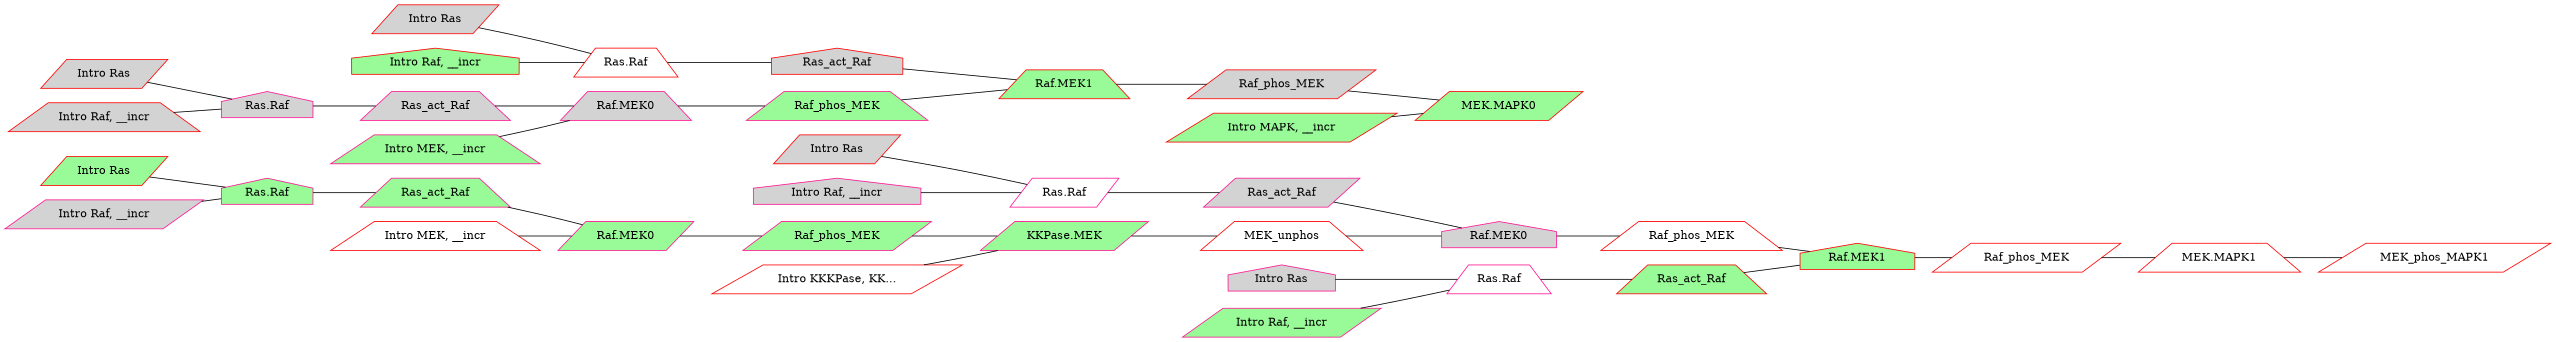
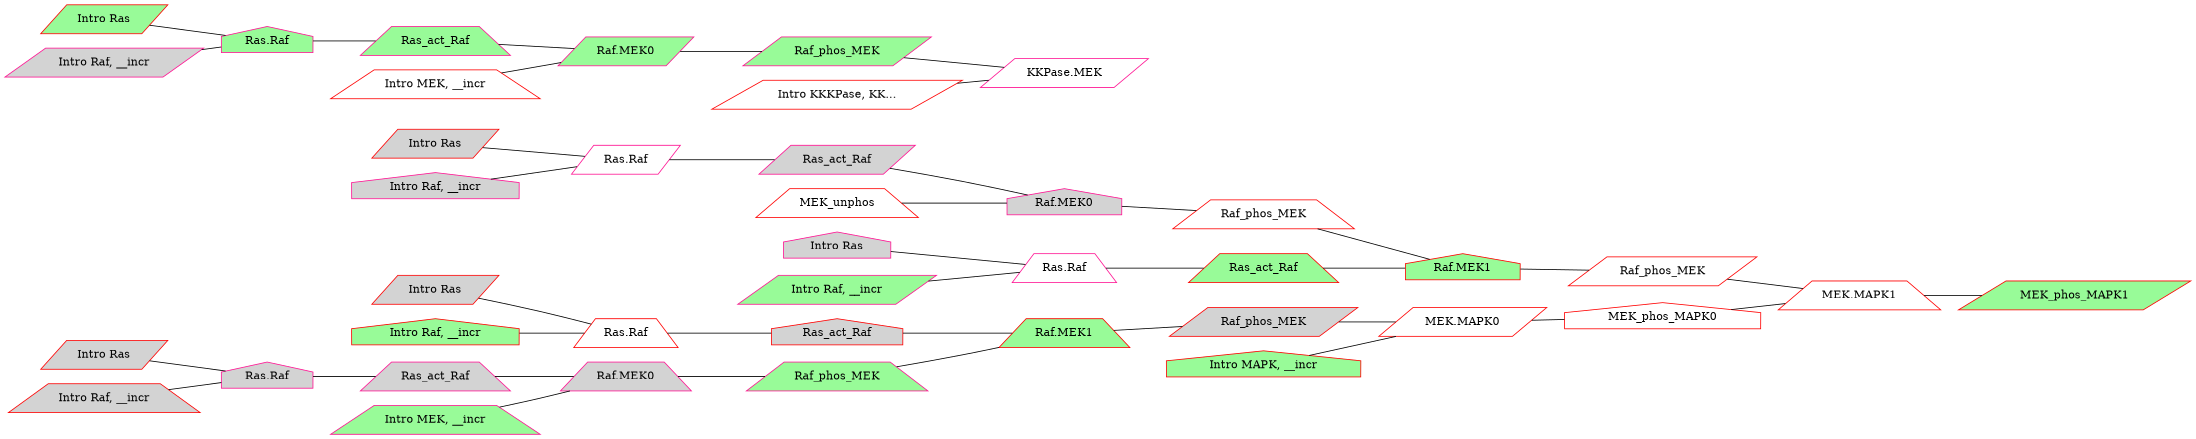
node "MEK.MAPK0": fillcolor palegreen -> white
node "Intro MAPK, __incr": shape parallelogram -> house
node "KKPase.MEK": fillcolor palegreen -> white
edge "KKPase.MEK" -- "MEK_unphos": removed
node "MEK_phos_MAPK1": fillcolor white -> palegreen
node "MEK_phos_MAPK0": added
